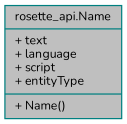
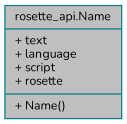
node "rosette_api.Name": text "+ entityType" -> "+ rosette"
